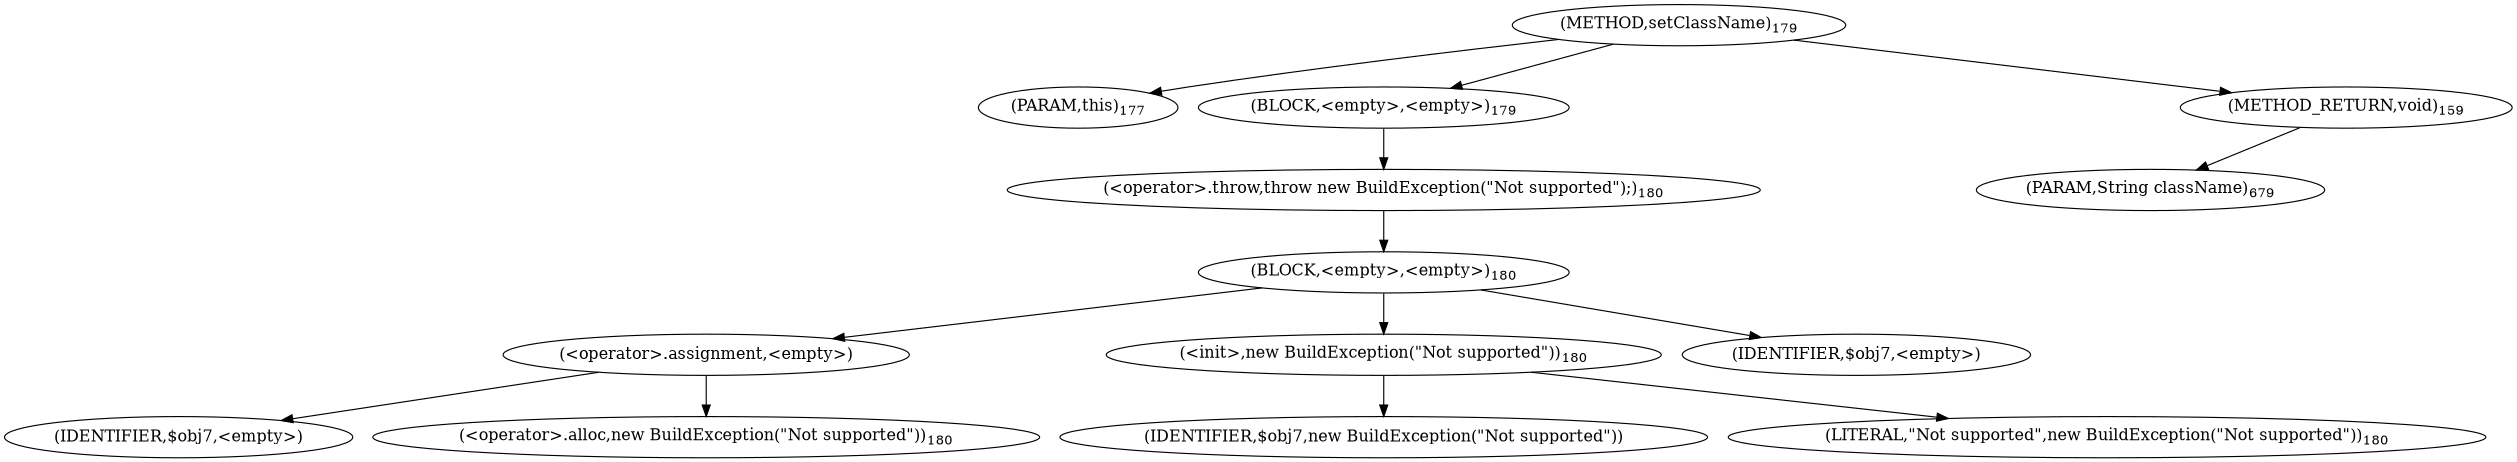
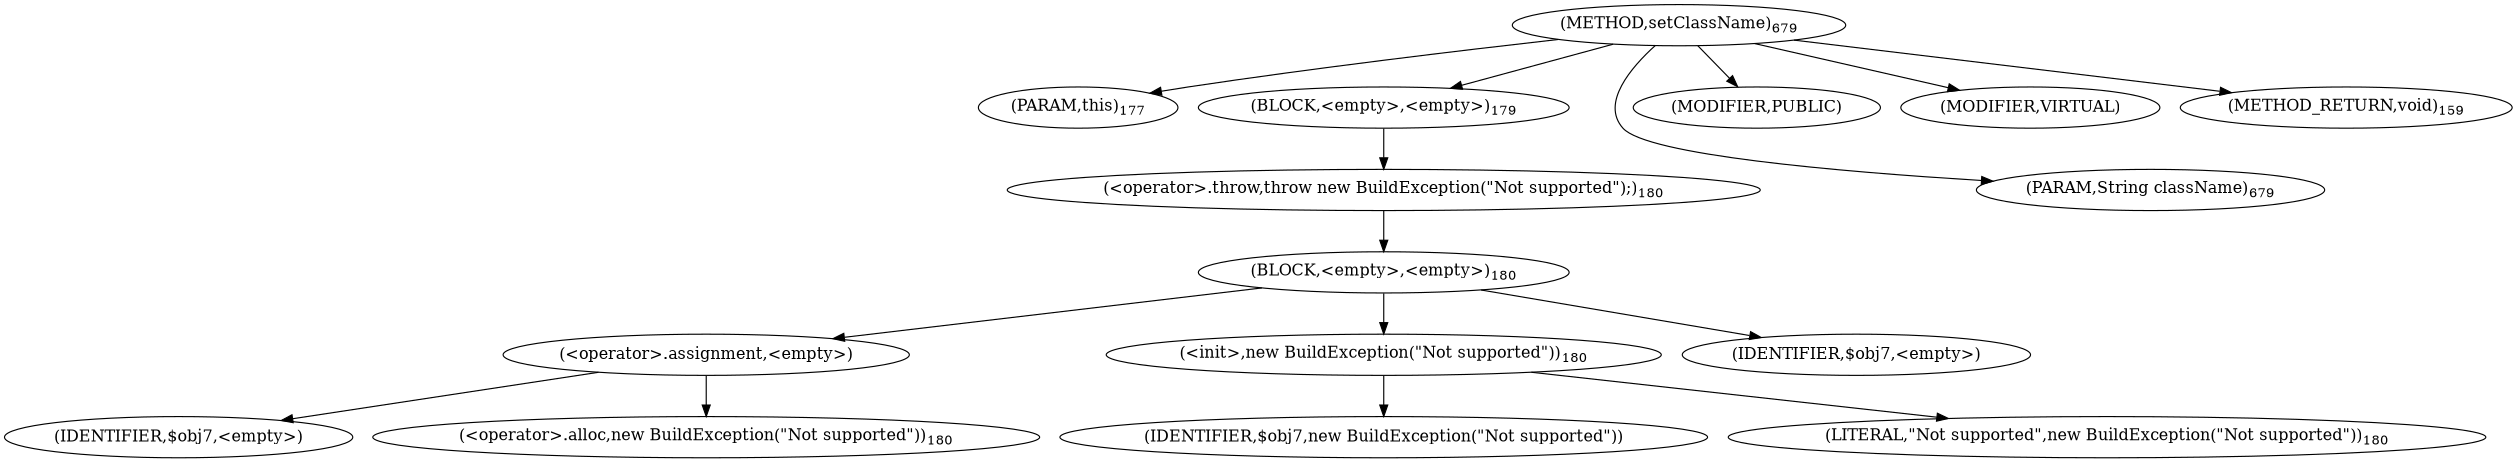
node "(METHOD,setClassName)": text "179" -> "679"
node "(MODIFIER,PUBLIC)": added
node "(MODIFIER,VIRTUAL)": added
edge "(METHOD_RETURN,void)" -> "(PARAM,String className)": now "(METHOD,setClassName)" -> "(PARAM,String className)"
